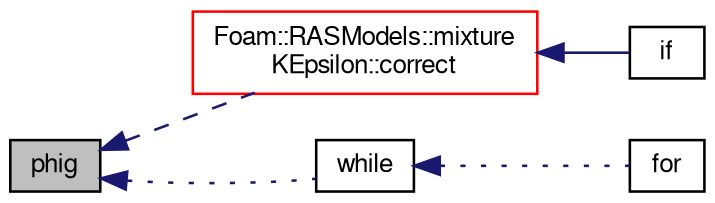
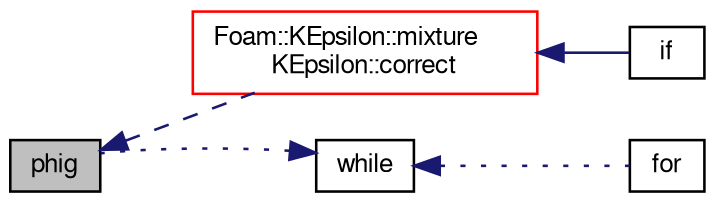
node "Foam::RASModels::mixture KEpsilon::correct": label "Foam::RASModels::mixture KEpsilon::correct" -> "Foam::KEpsilon::mixture KEpsilon::correct"
edge "while" -> "phig": reversed
